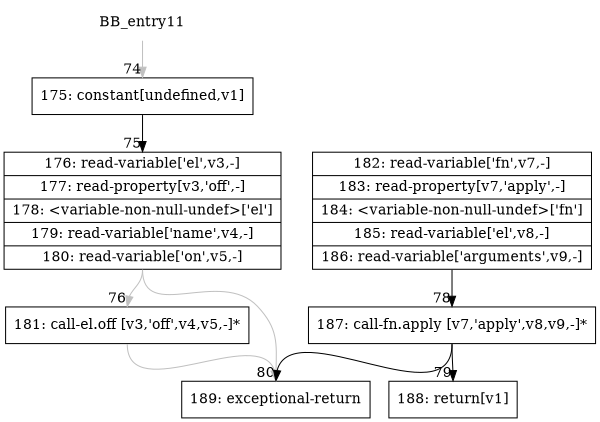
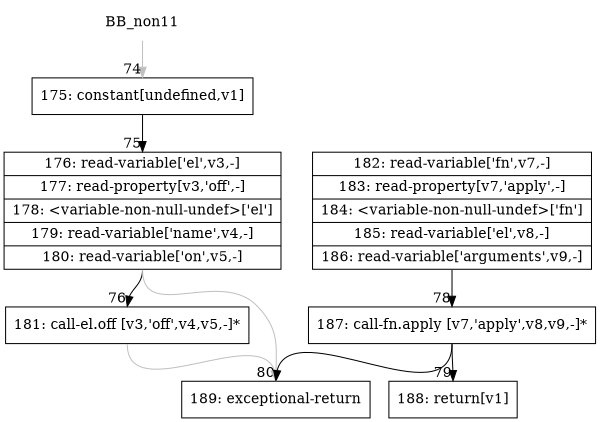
node "BB_entry11": label "BB_entry11" -> "BB_non11"
edge "176: read-variable['el',v3,-]" -> "181: call-el.off [v3,'off',v4,v5,-]*": color gray -> black
